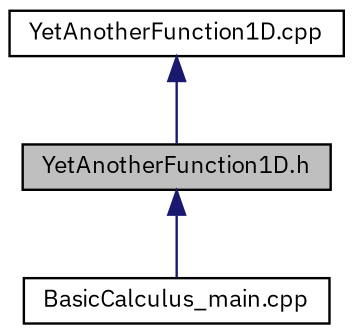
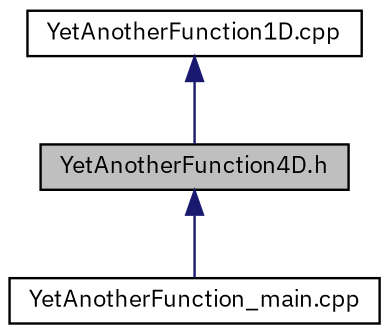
node "YetAnotherFunction1D.h": label "YetAnotherFunction1D.h" -> "YetAnotherFunction4D.h"
node "BasicCalculus_main.cpp": label "BasicCalculus_main.cpp" -> "YetAnotherFunction_main.cpp"
